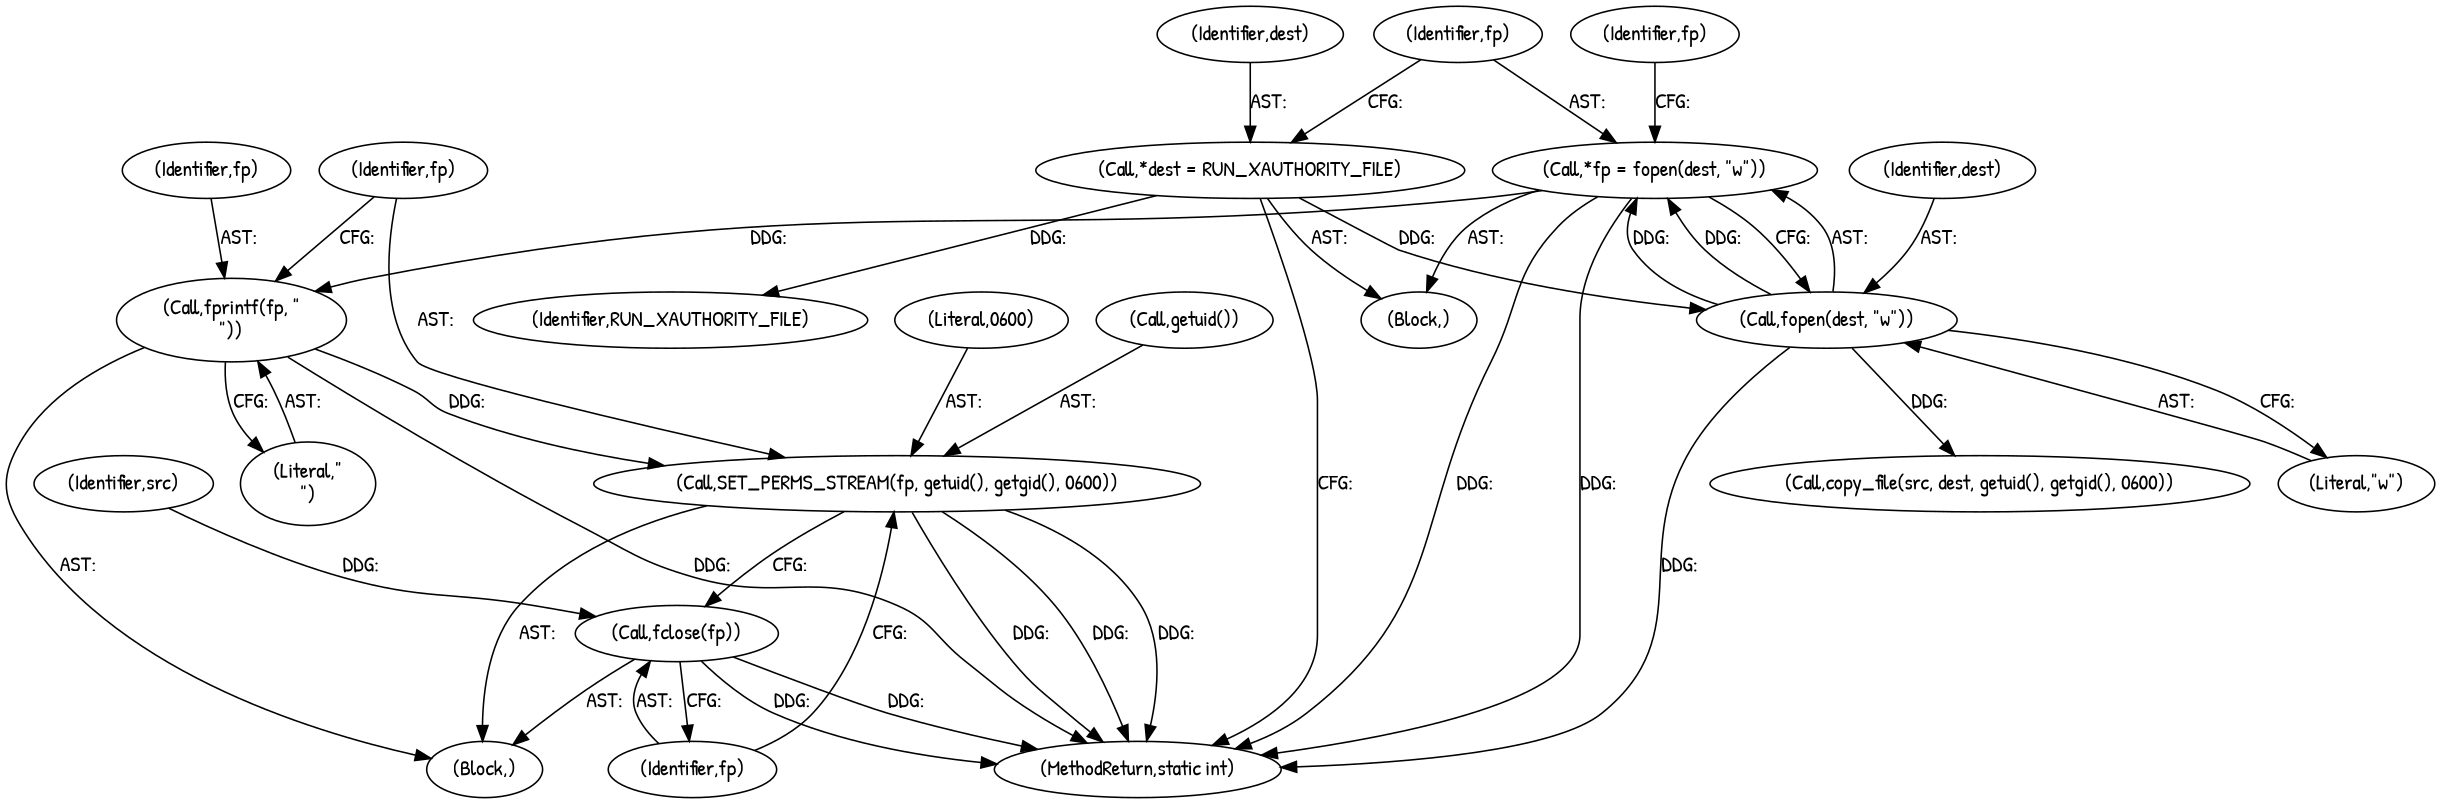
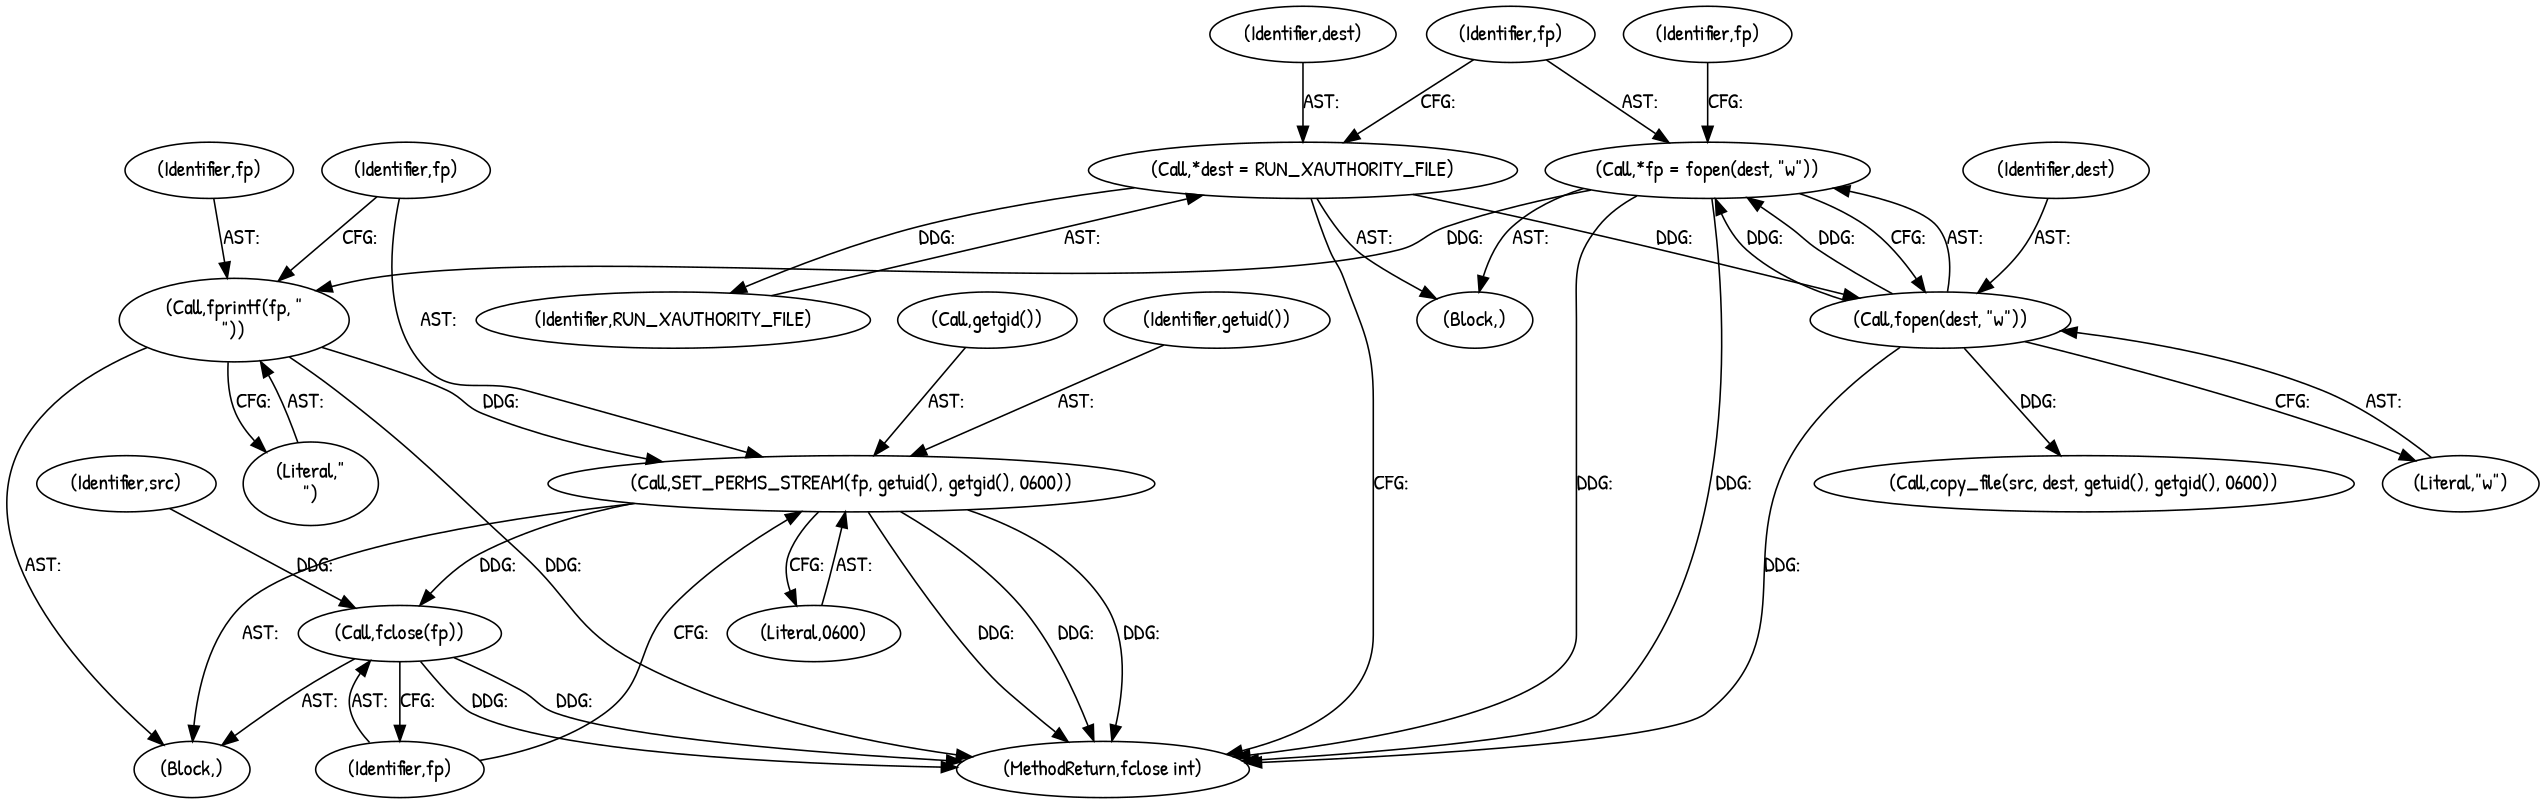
edge "(Identifier,RUN_XAUTHORITY_FILE)" -> "(Call,*dest = RUN_XAUTHORITY_FILE)": added, label "AST:"
node "(Call,getgid())": added
node "(Call,getuid())": label "(Call,getuid())" -> "(Identifier,getuid())"
edge "(Call,SET_PERMS_STREAM(fp, getuid(), getgid(), 0600))" -> "(Literal,0600)": added, label "CFG:"
edge "(Call,SET_PERMS_STREAM(fp, getuid(), getgid(), 0600))" -> "(Call,fclose(fp))": label "CFG: " -> "DDG: "
node "(MethodReturn,static int)": label "(MethodReturn,static int)" -> "(MethodReturn,fclose int)"
